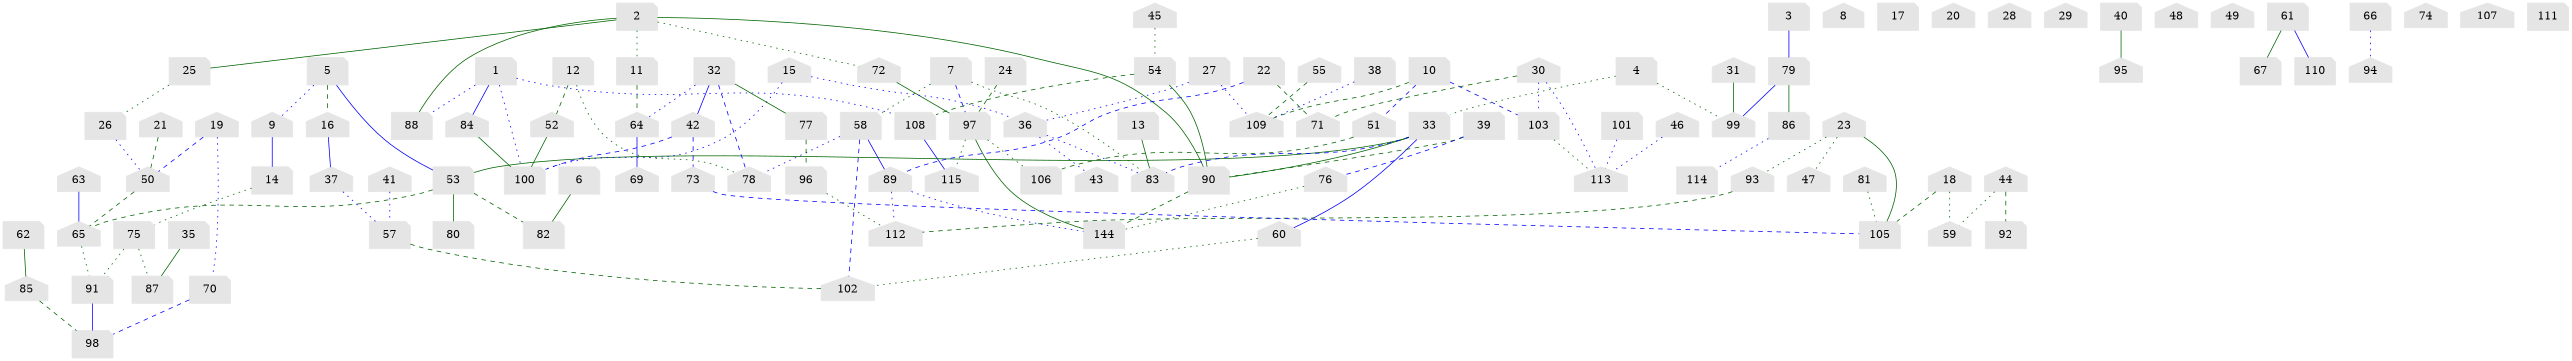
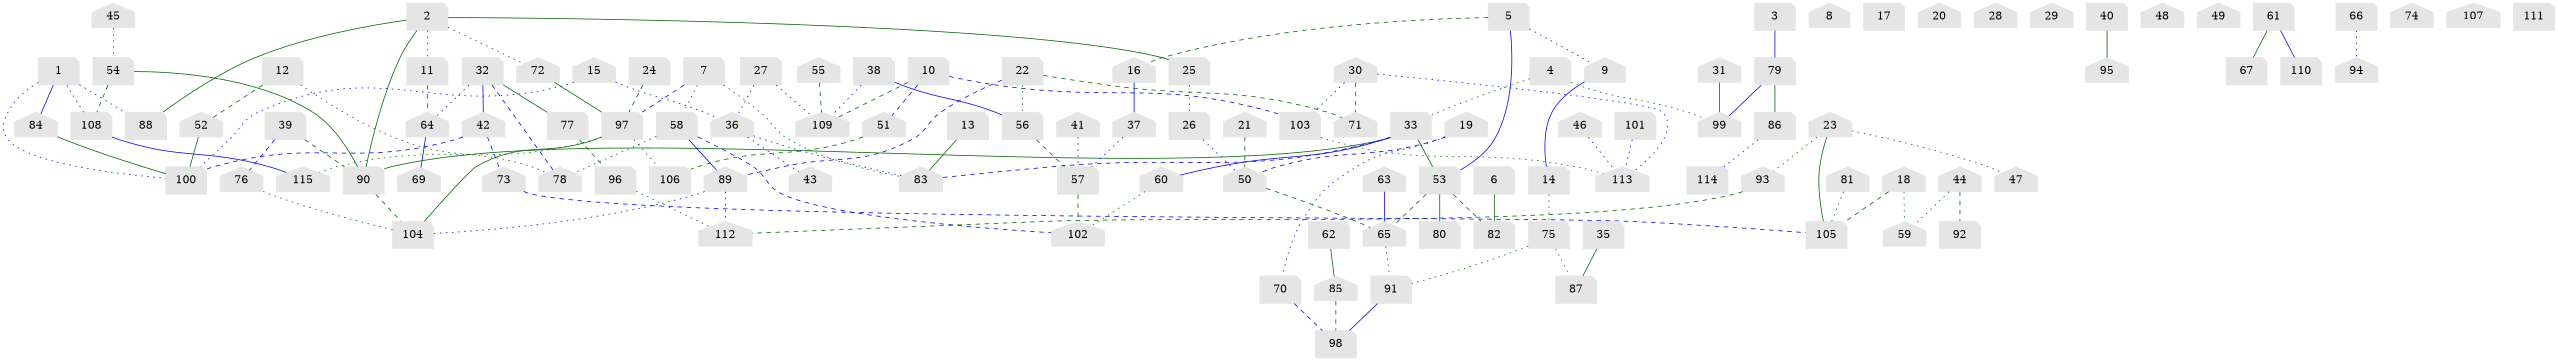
node "56": added
edge "58" -- "78": color blue -> darkgreen
node "144": label "144" -> "104"
